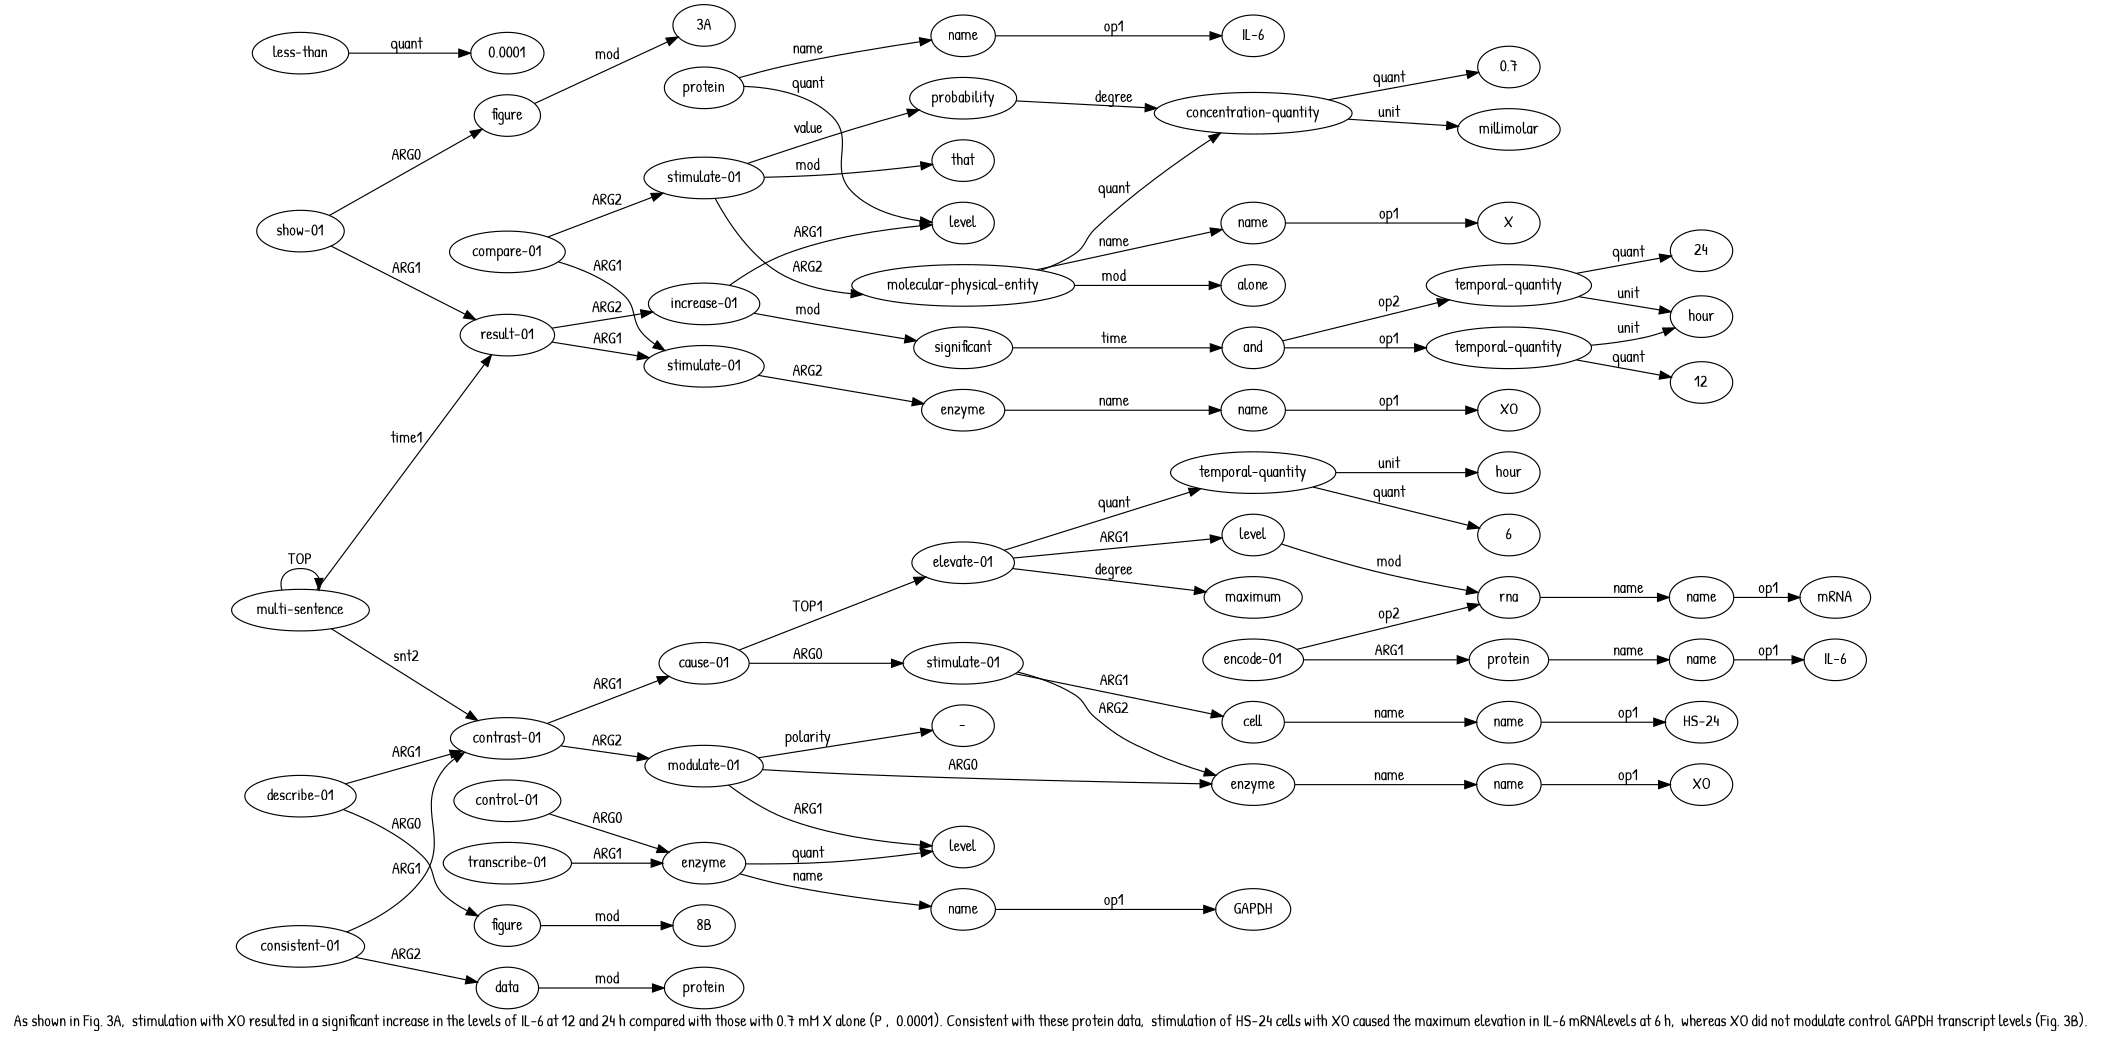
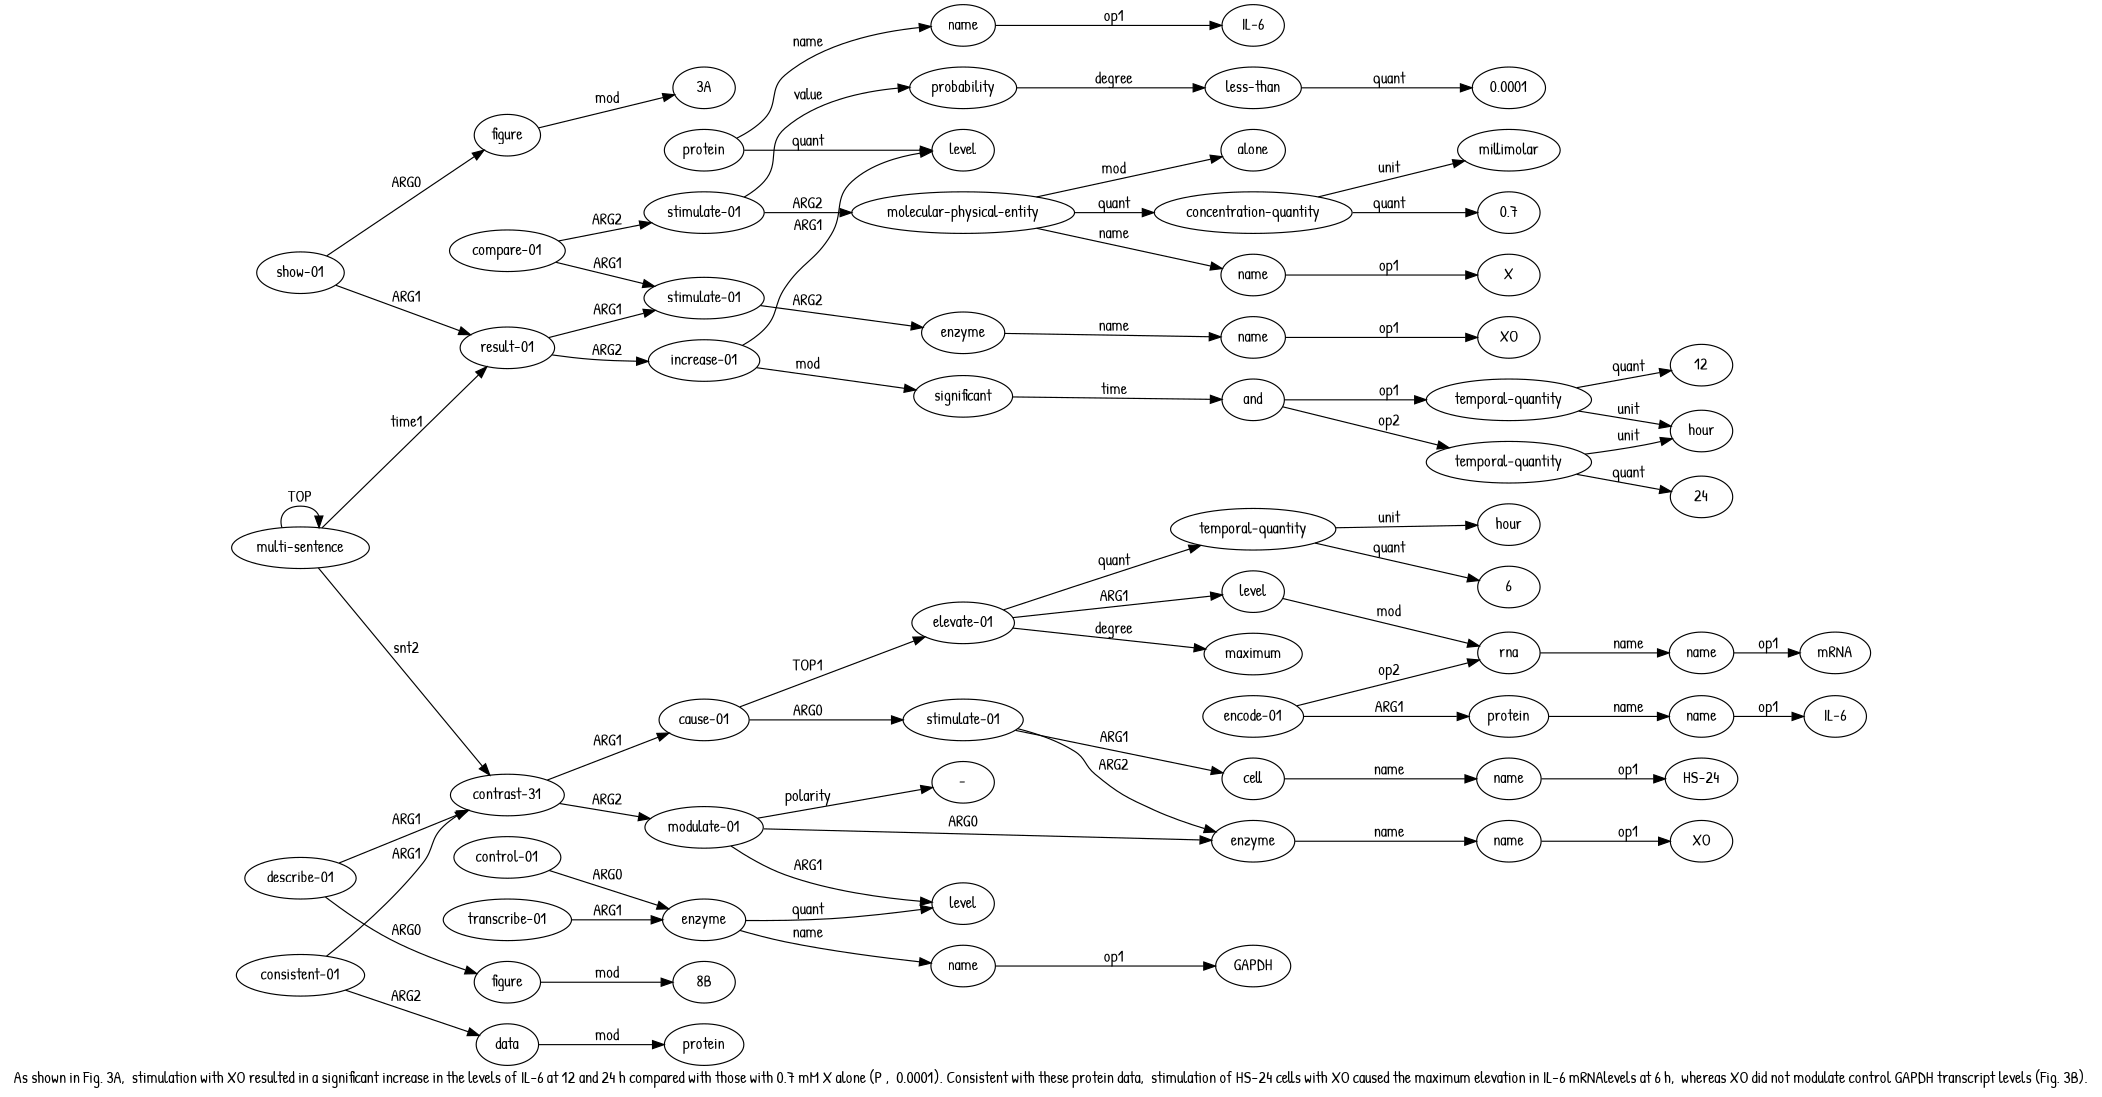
edge "probability" -> "concentration-quantity": now "probability" -> "less-than"
node "that": removed
node "contrast-01": label "contrast-01" -> "contrast-31"
